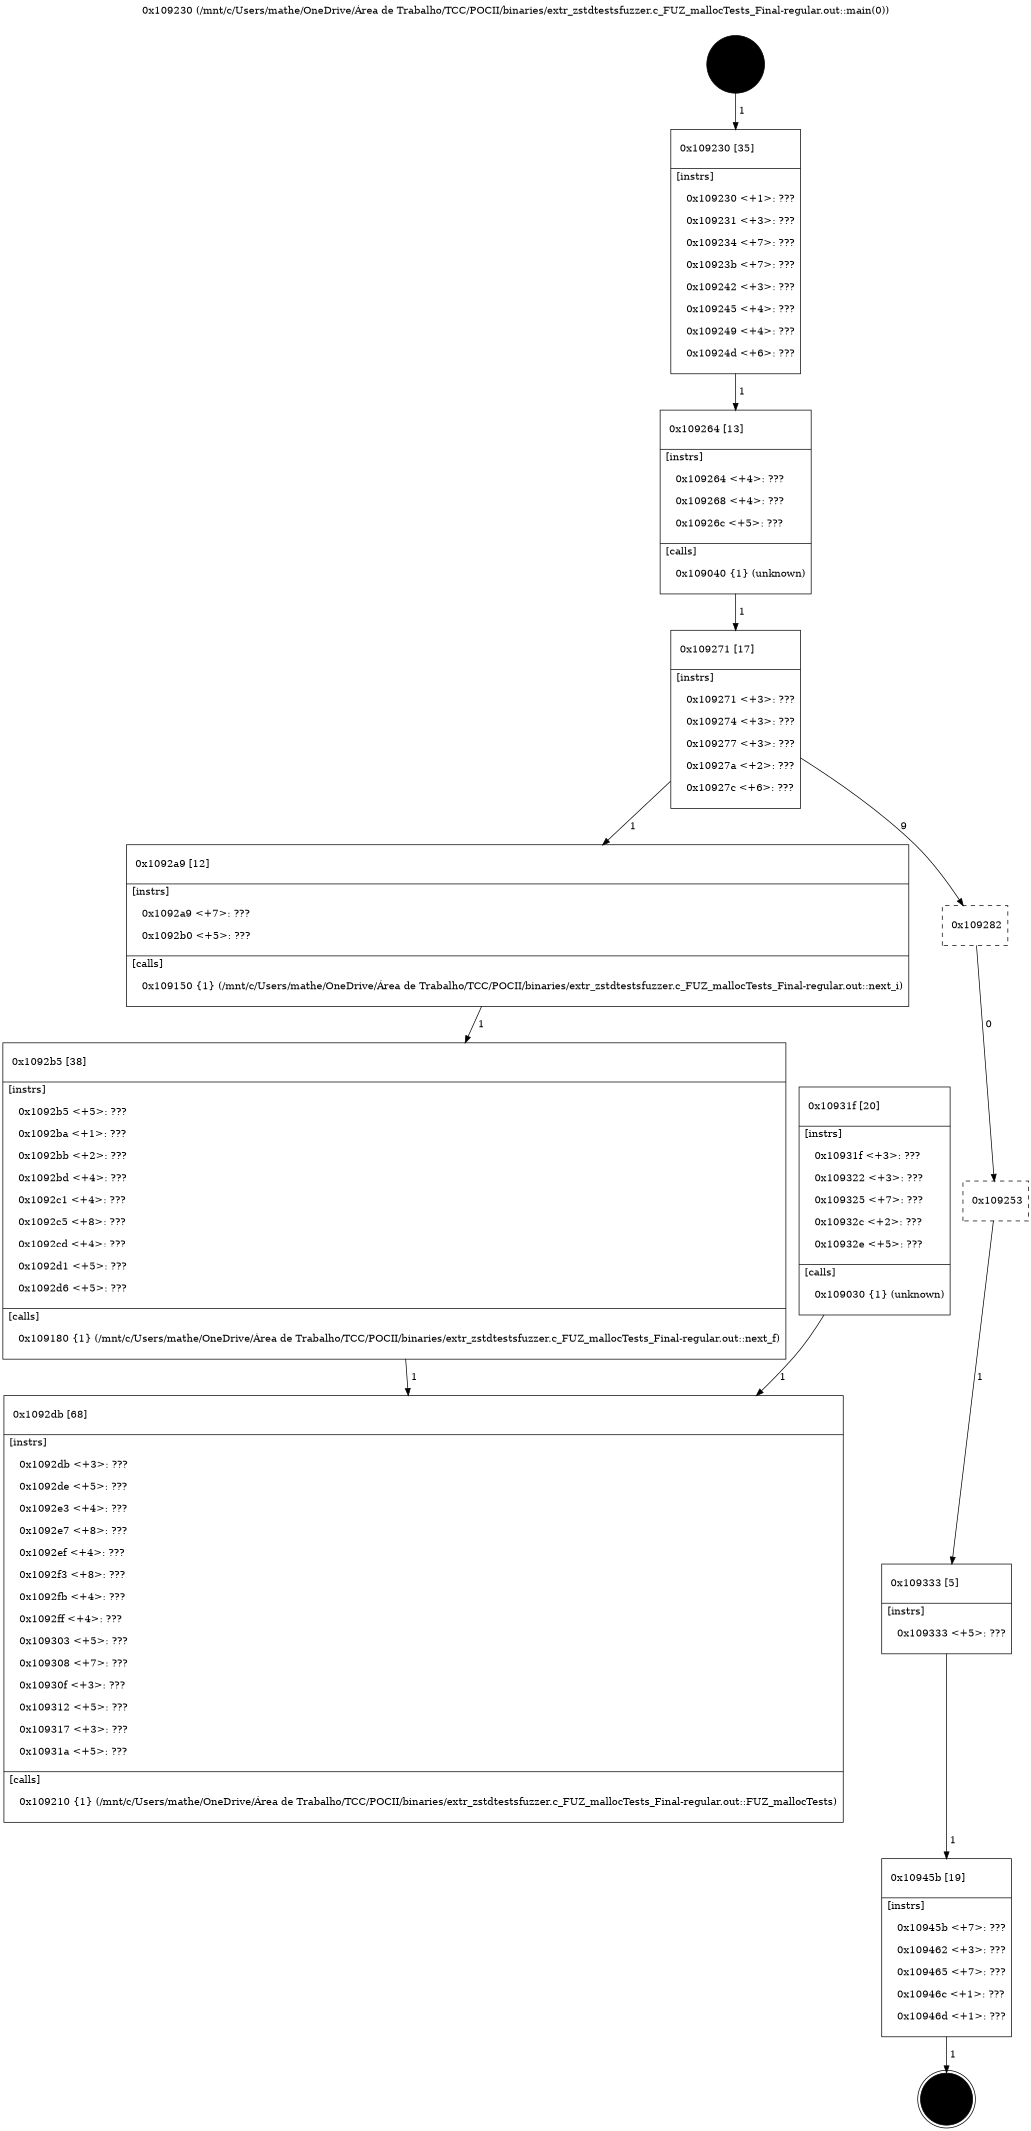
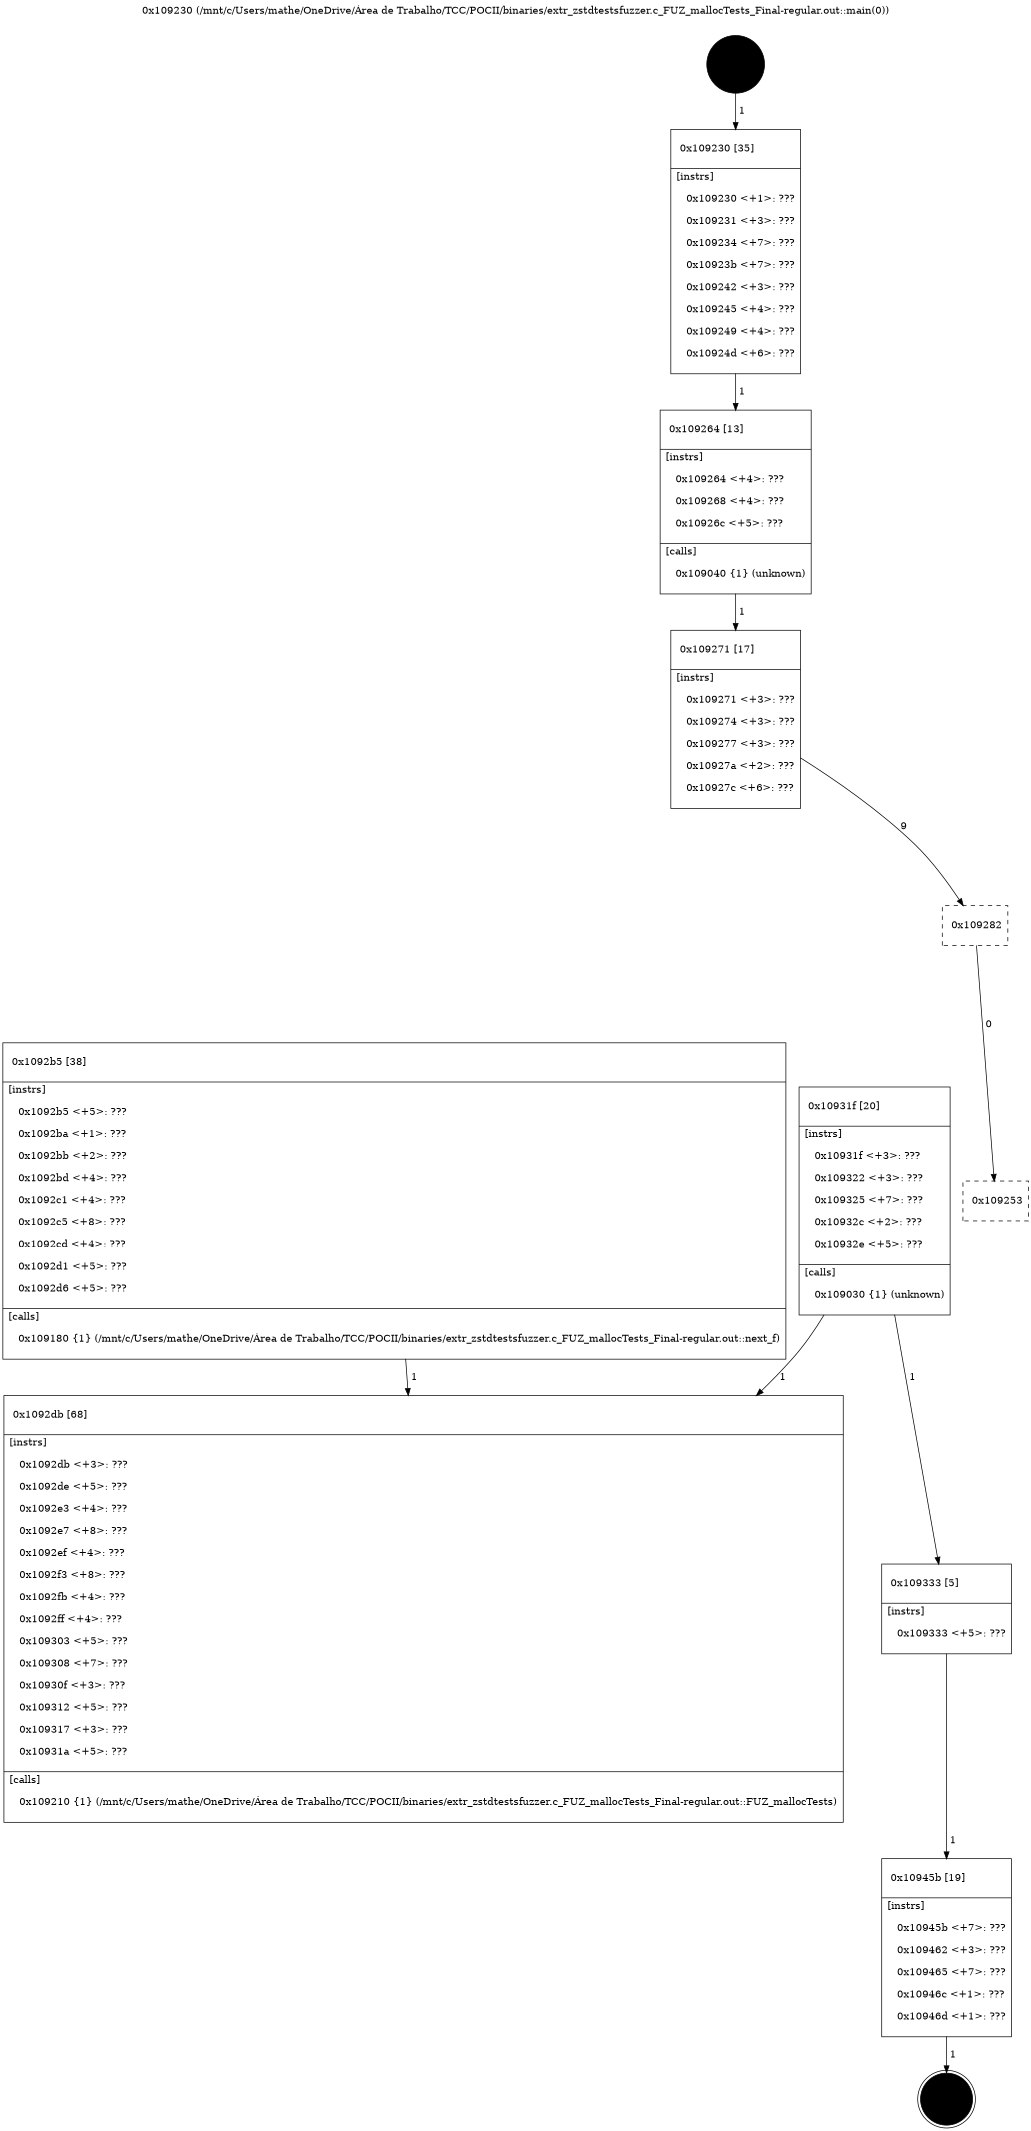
node "0x1092a9 [12]": removed
edge "0x109253" -> "0x109333 [5]": now "0x10931f [20]" -> "0x109333 [5]"
